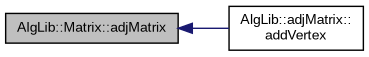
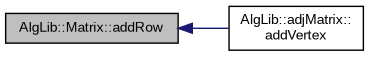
node "AlgLib::Matrix::adjMatrix": label "AlgLib::Matrix::adjMatrix" -> "AlgLib::Matrix::addRow"
